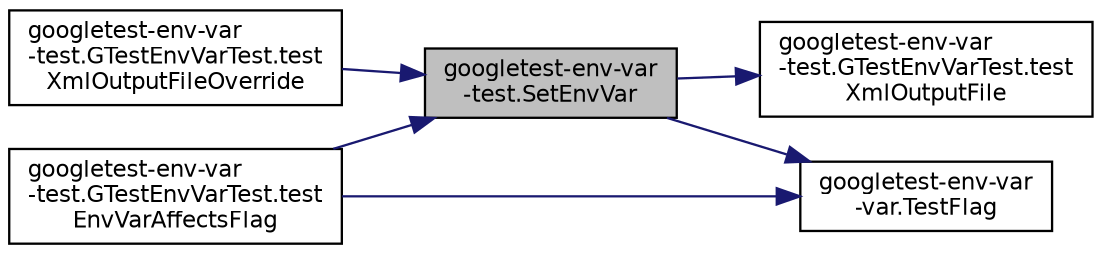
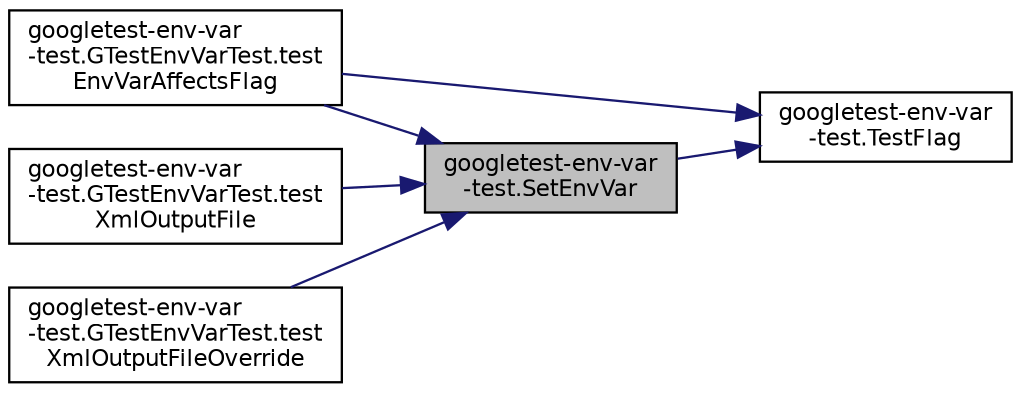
edge "googletest-env-var -test.SetEnvVar" -> "googletest-env-var -test.GTestEnvVarTest.test XmlOutputFile": reversed
node "googletest-env-var -var.TestFlag": label "googletest-env-var -var.TestFlag" -> "googletest-env-var -test.TestFlag"
